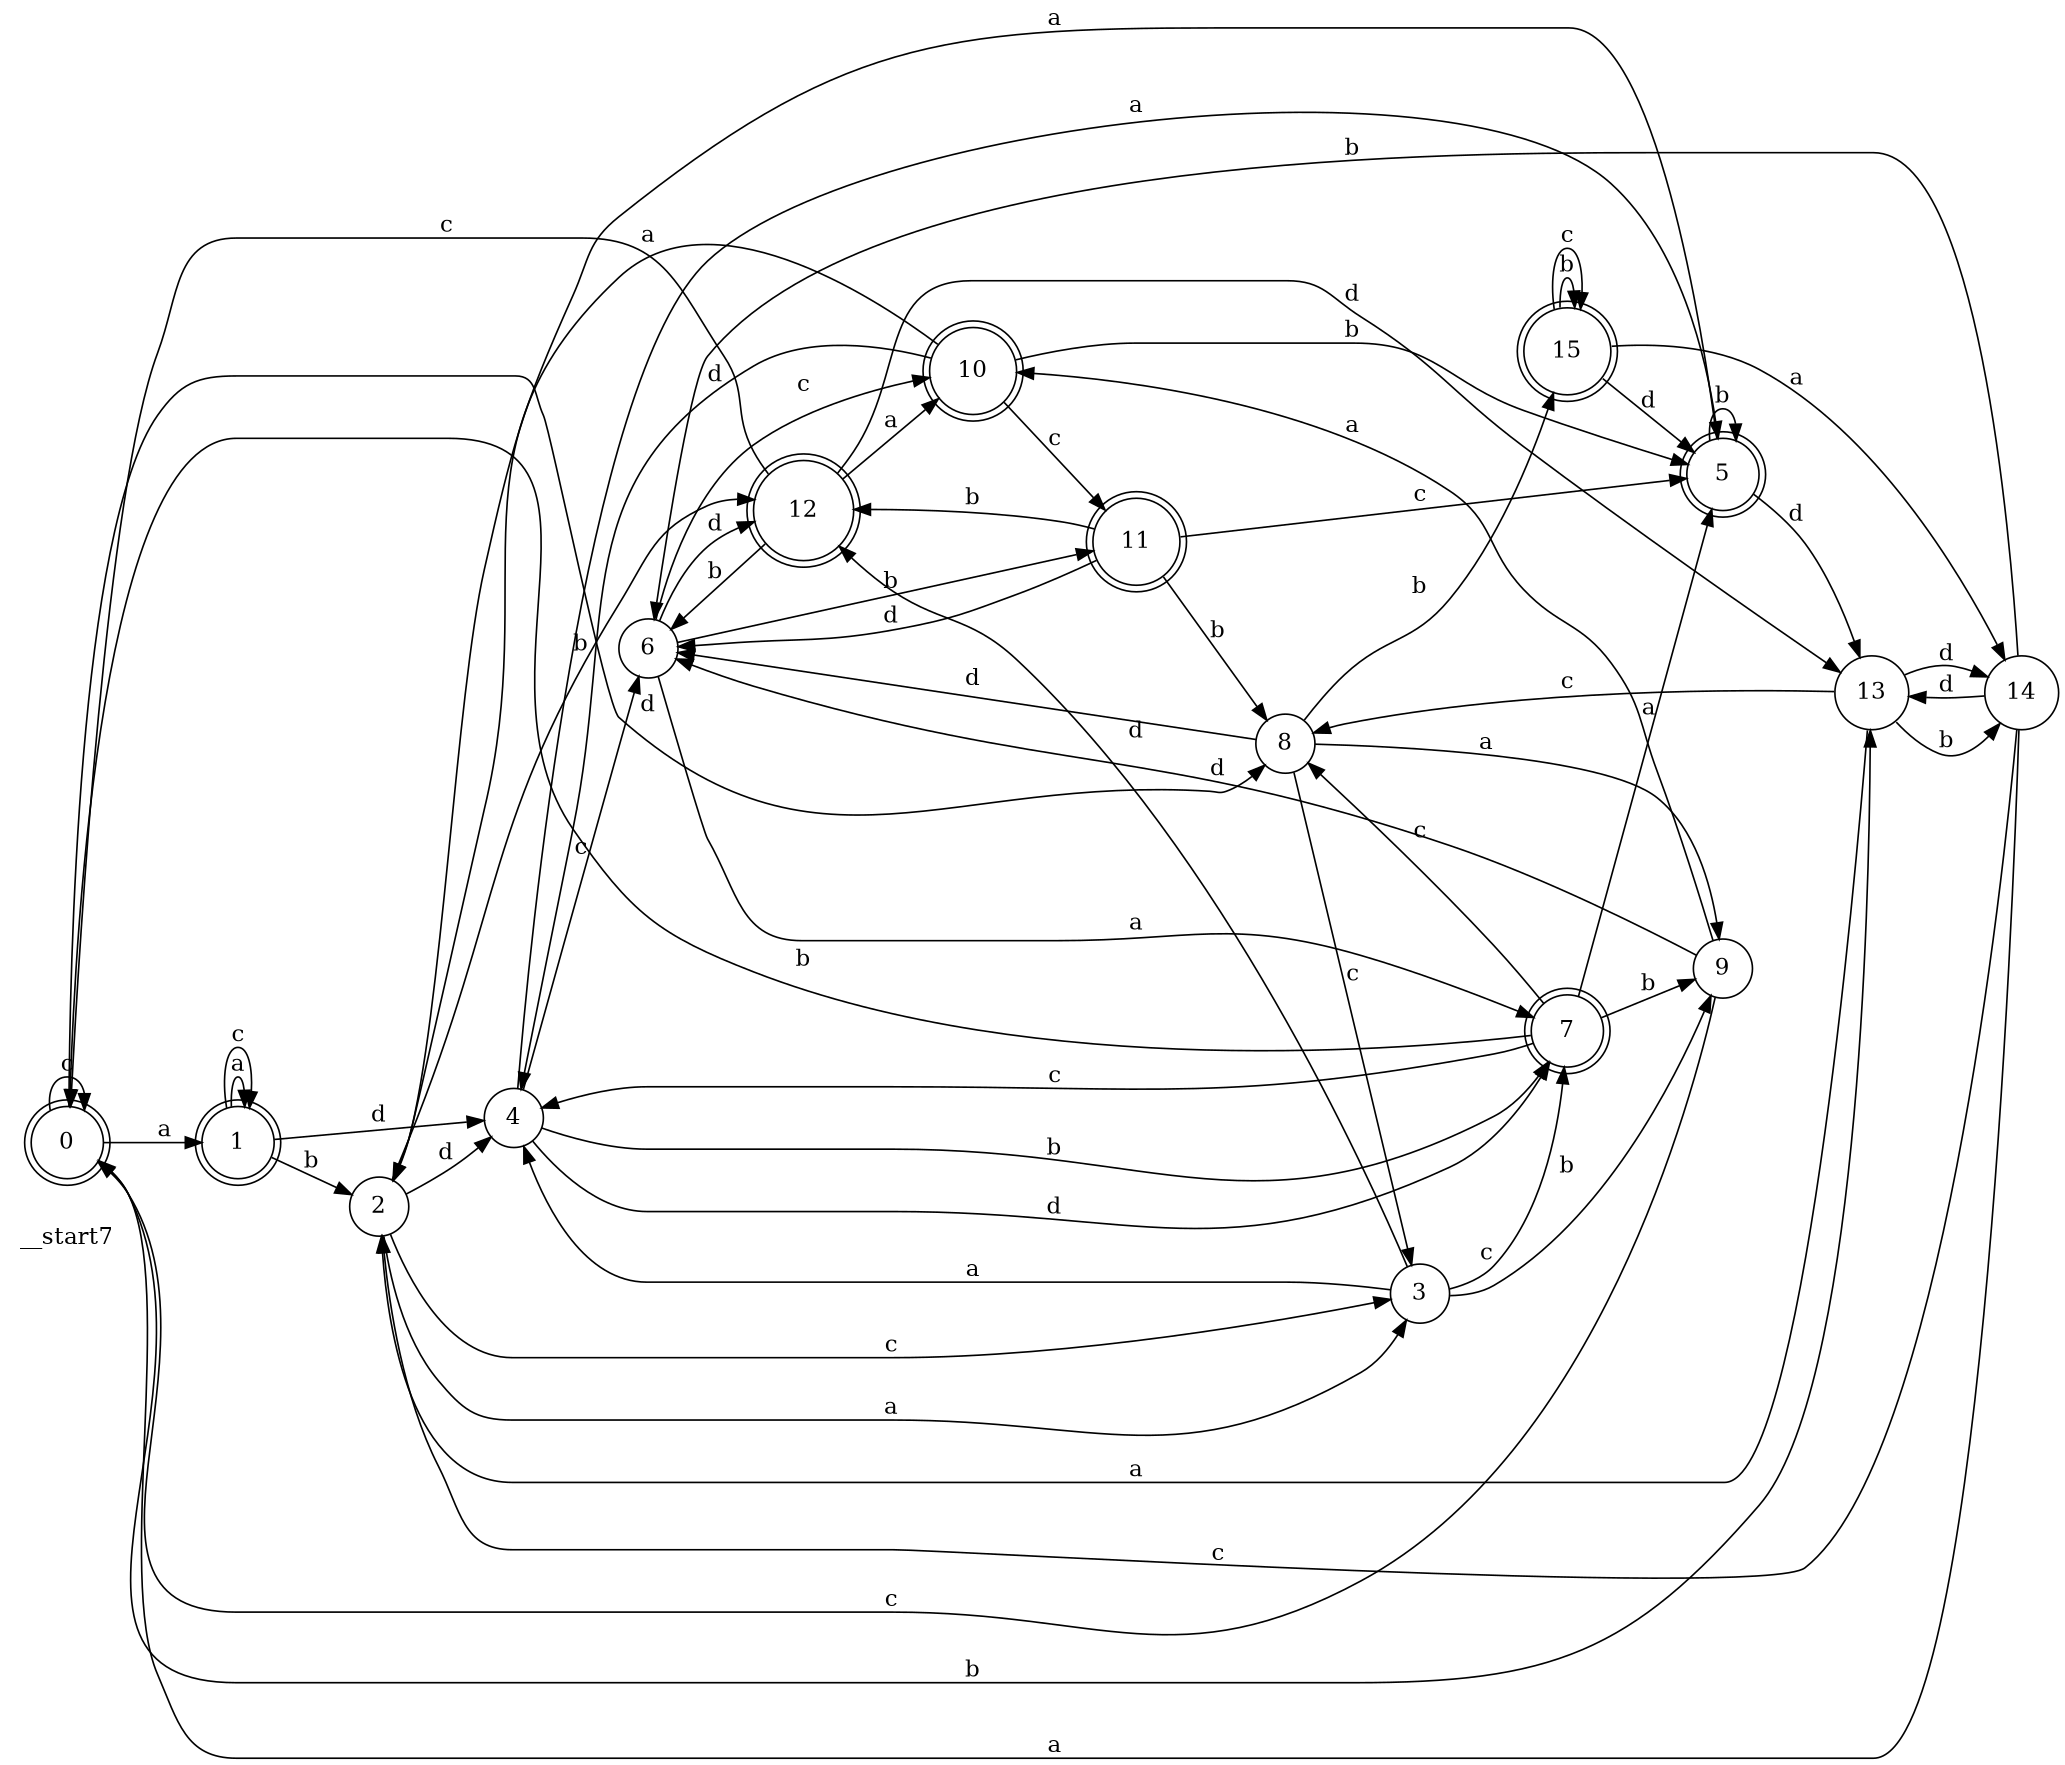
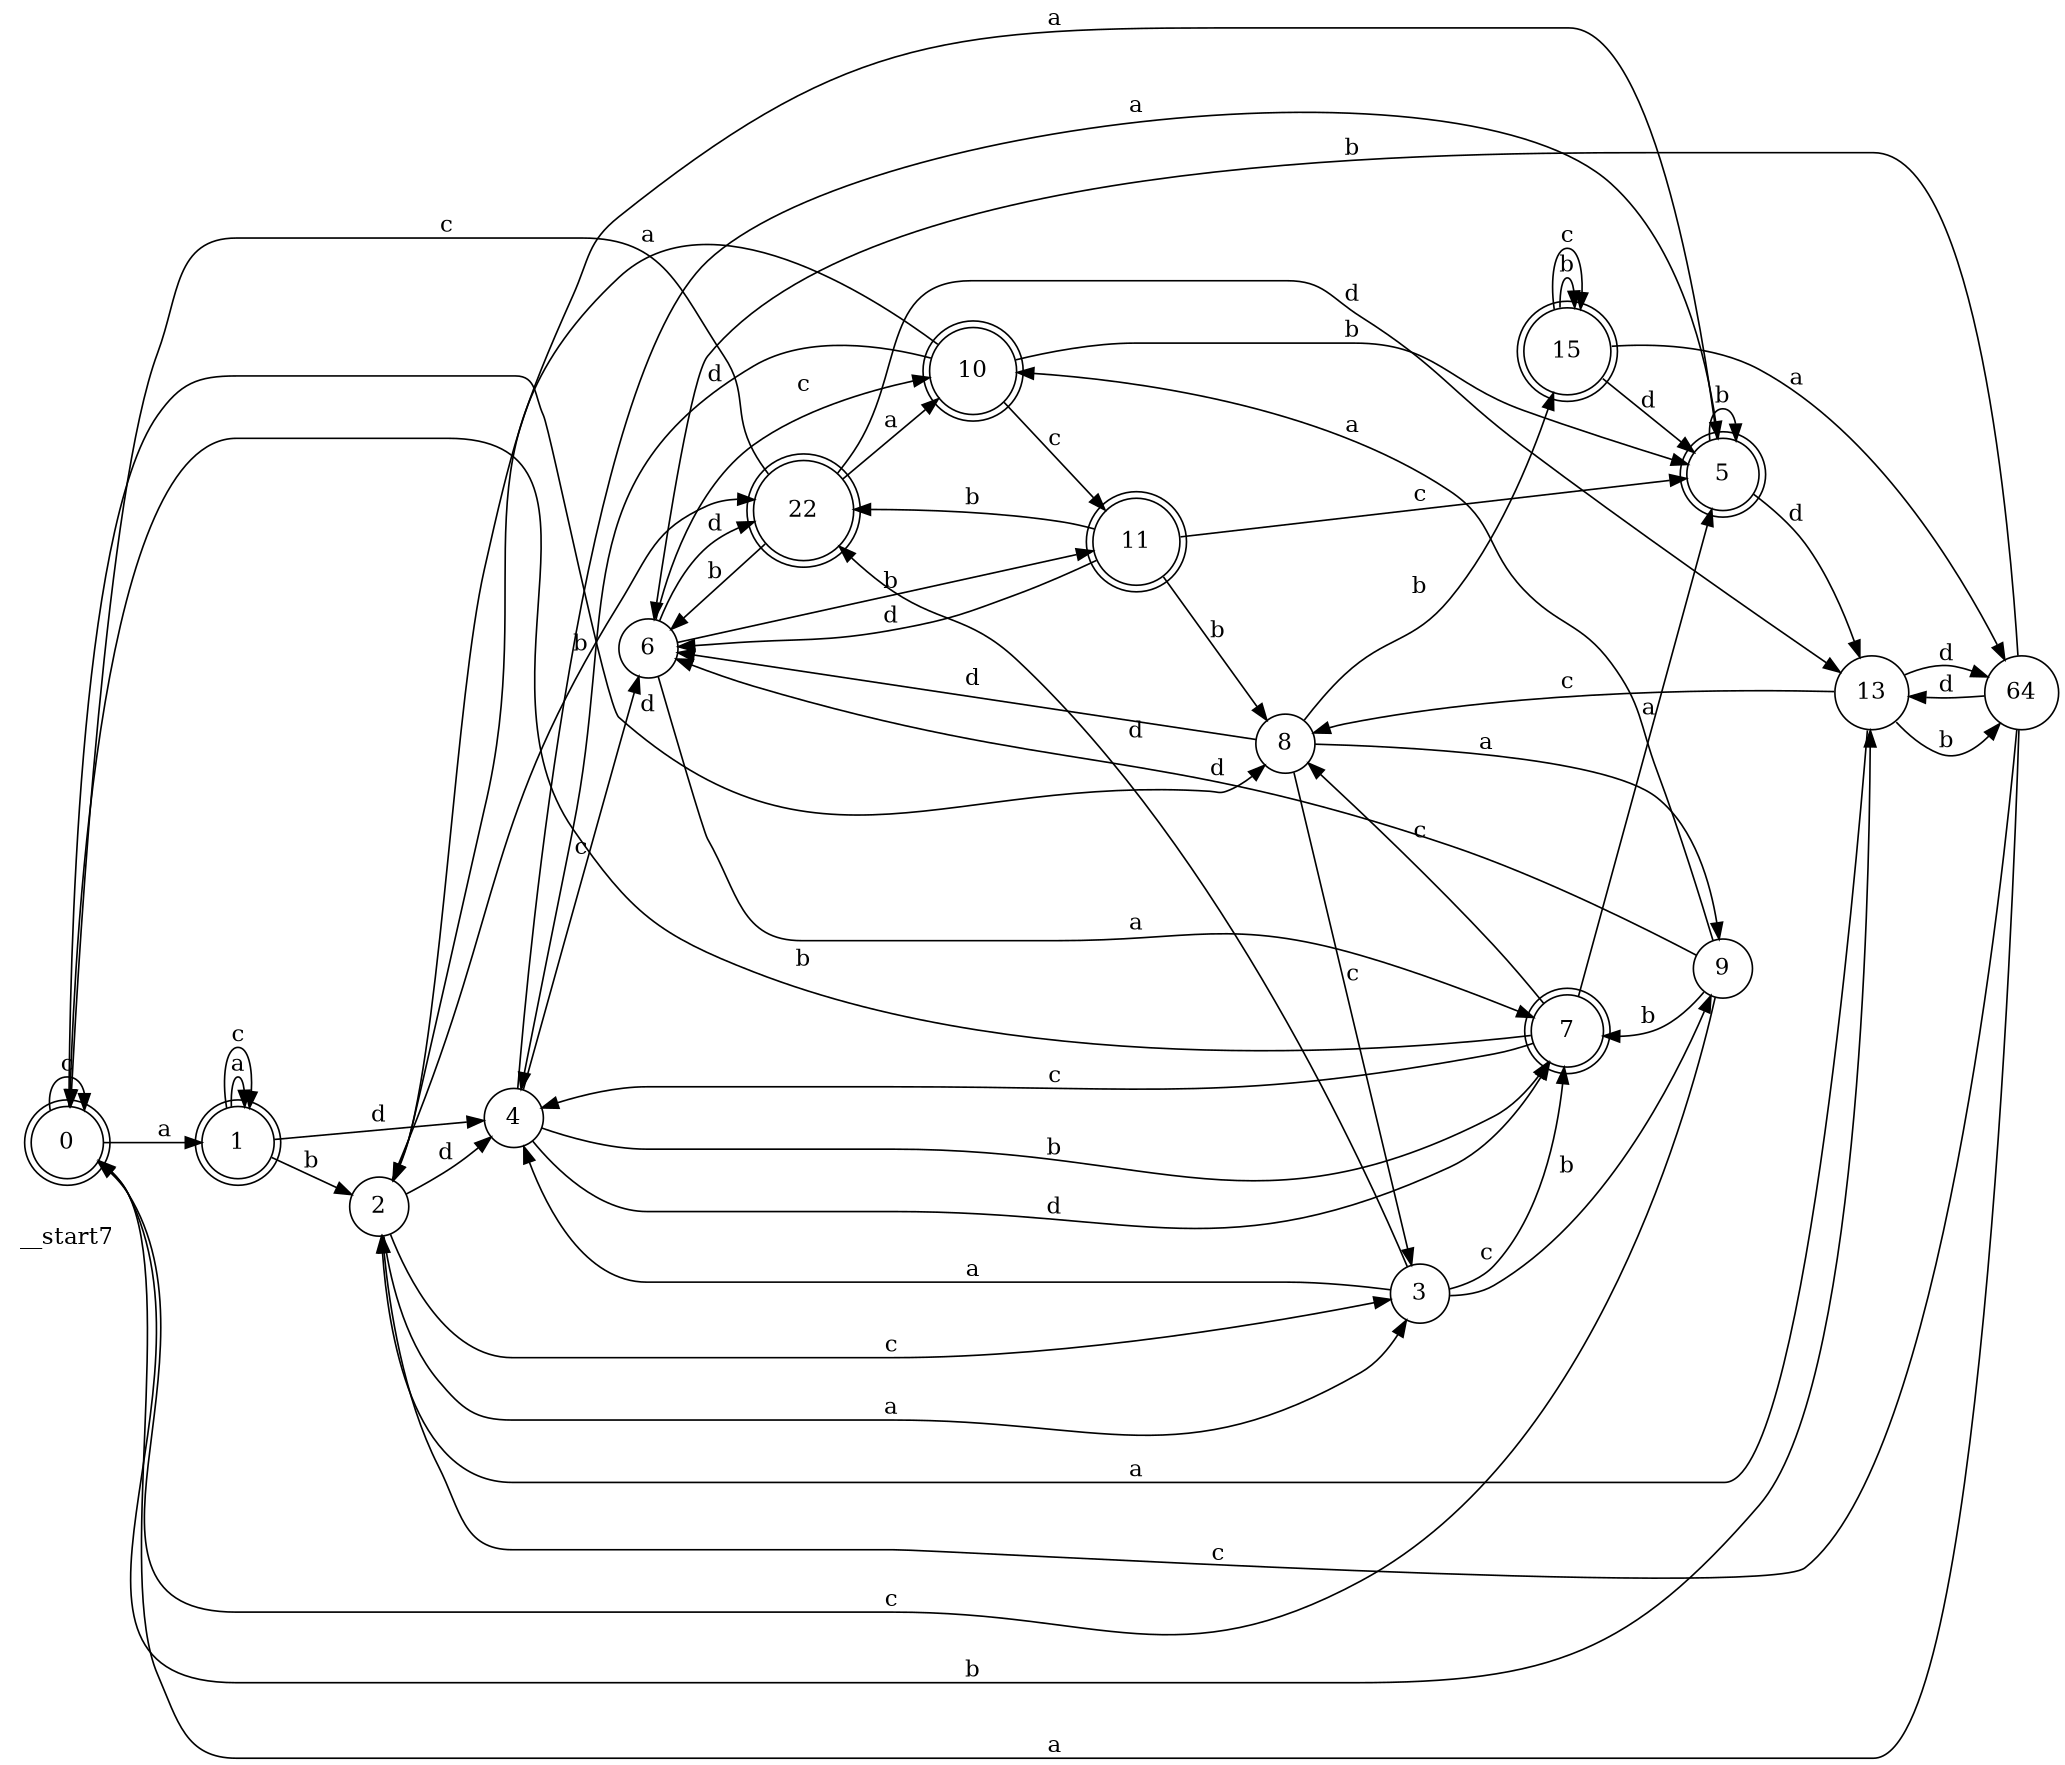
node "12": label "12" -> "22"
node "14": label "14" -> "64"
edge "7" -> "9": reversed
